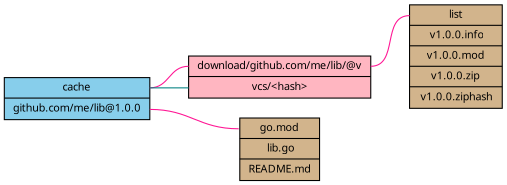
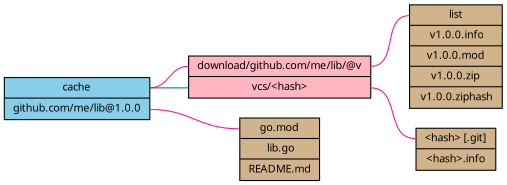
node "<hash> [.git]": added
